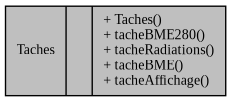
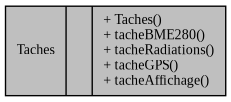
node "Taches": text "+ tacheBME()" -> "+ tacheGPS()"
